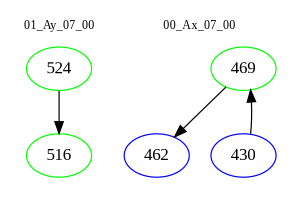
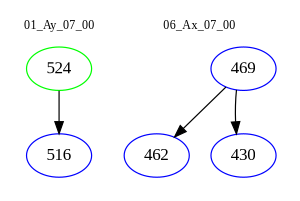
cluster "00_Ax_07_00": label "00_Ax_07_00" -> "06_Ax_07_00"
node "469": color green -> blue
edge "430" -> "469": reversed
node "516": color green -> blue
